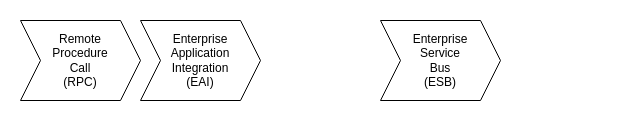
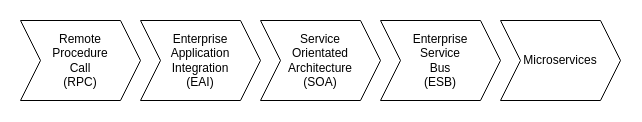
node "Service Orientated Architecture (SOA)": added
node "Microservices": added
